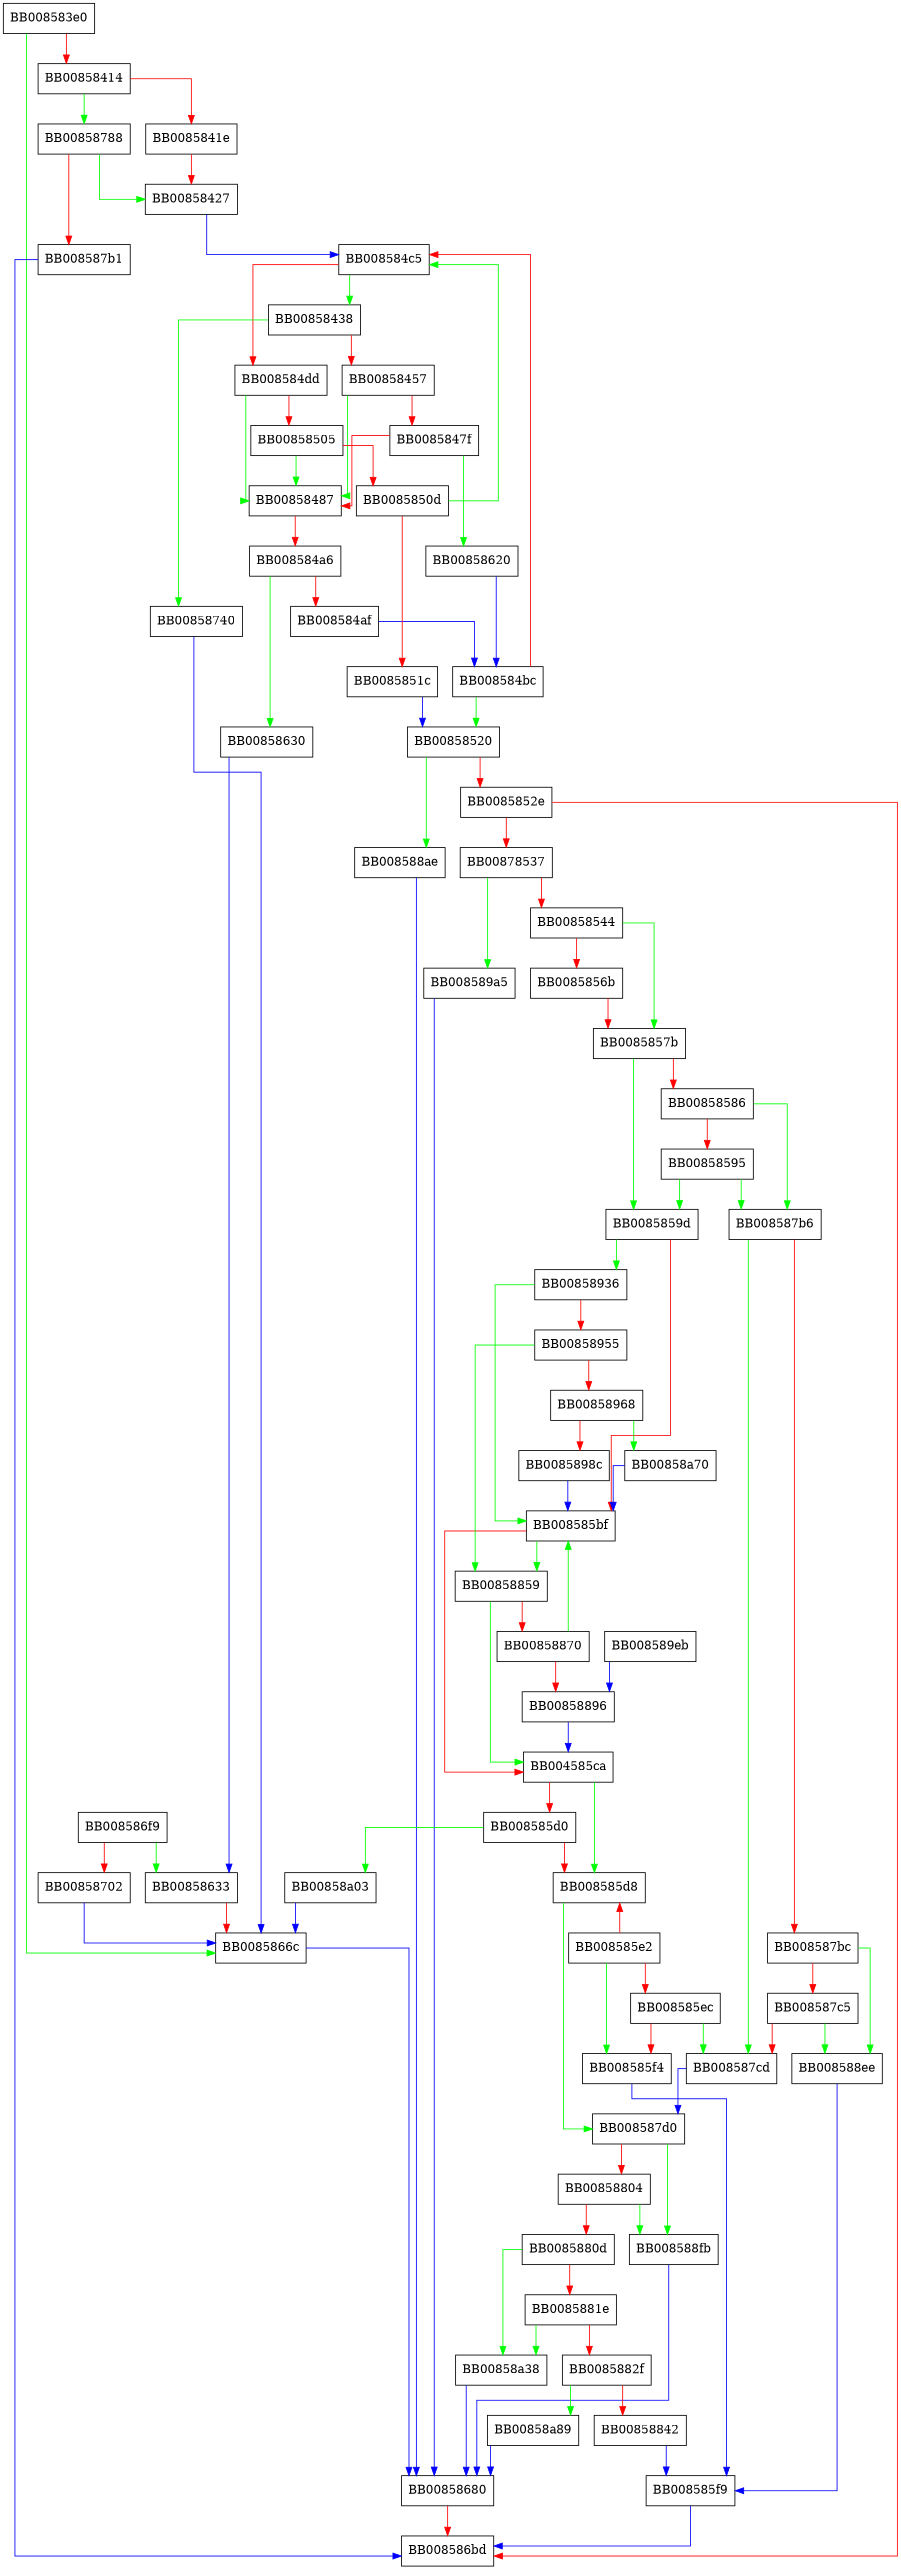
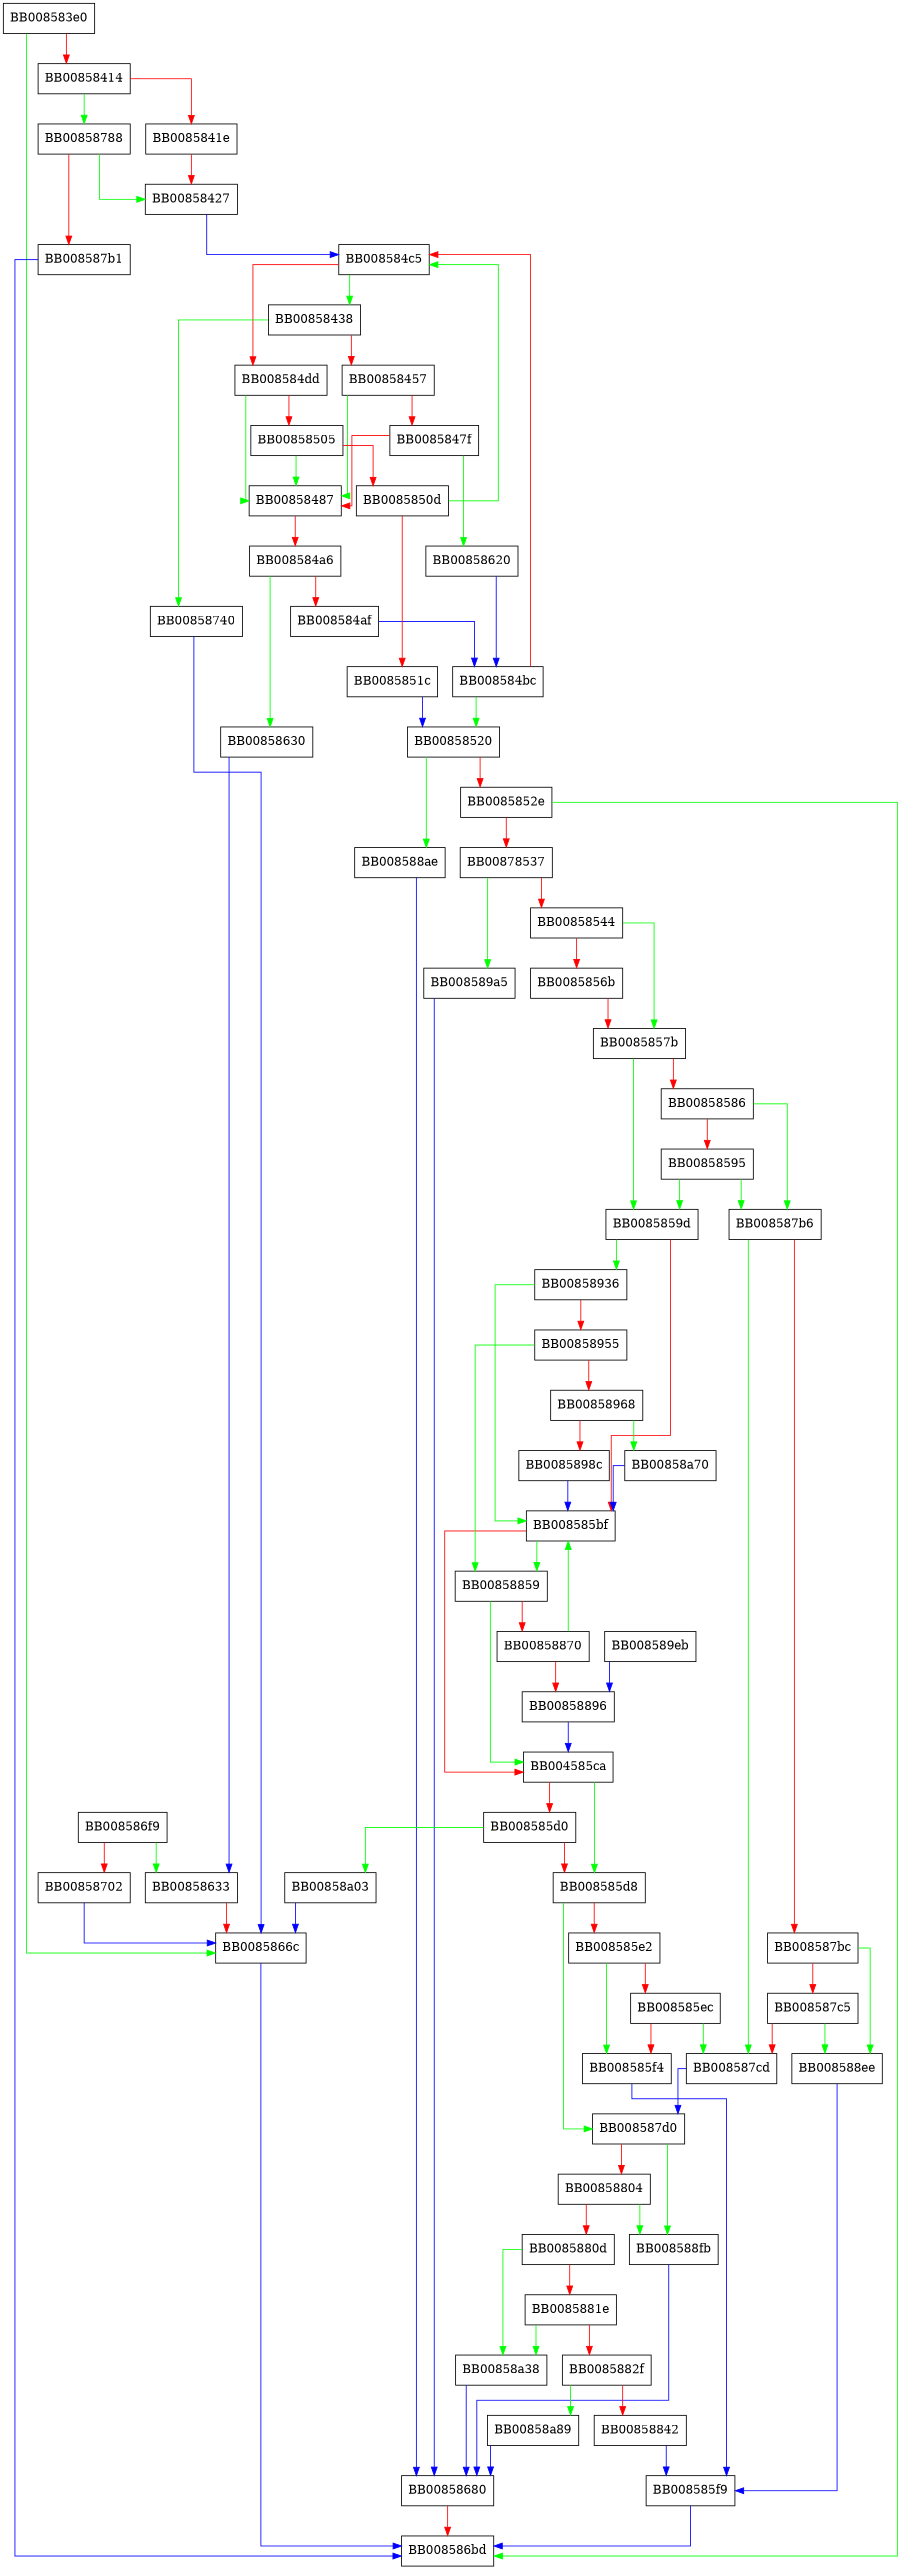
edge "BB0085852e" -> "BB008586bd": color red -> green
edge "BB008585e2" -> "BB008585d8": reversed
edge "BB0085866c" -> "BB00858680": now "BB0085866c" -> "BB008586bd"
